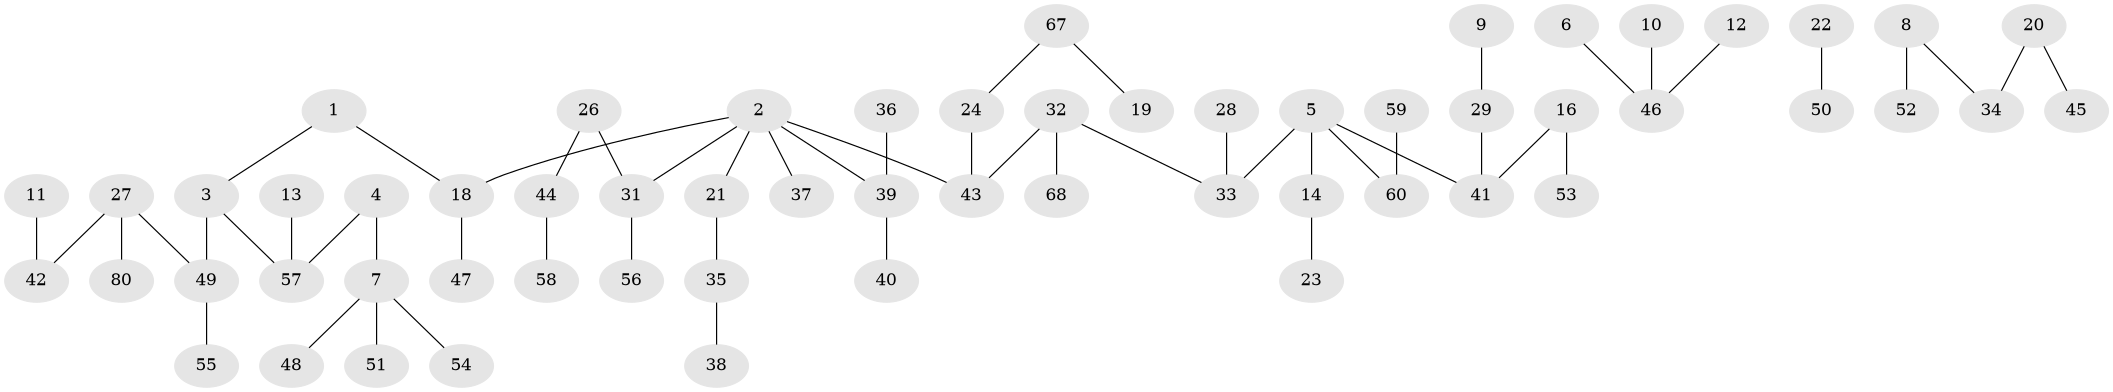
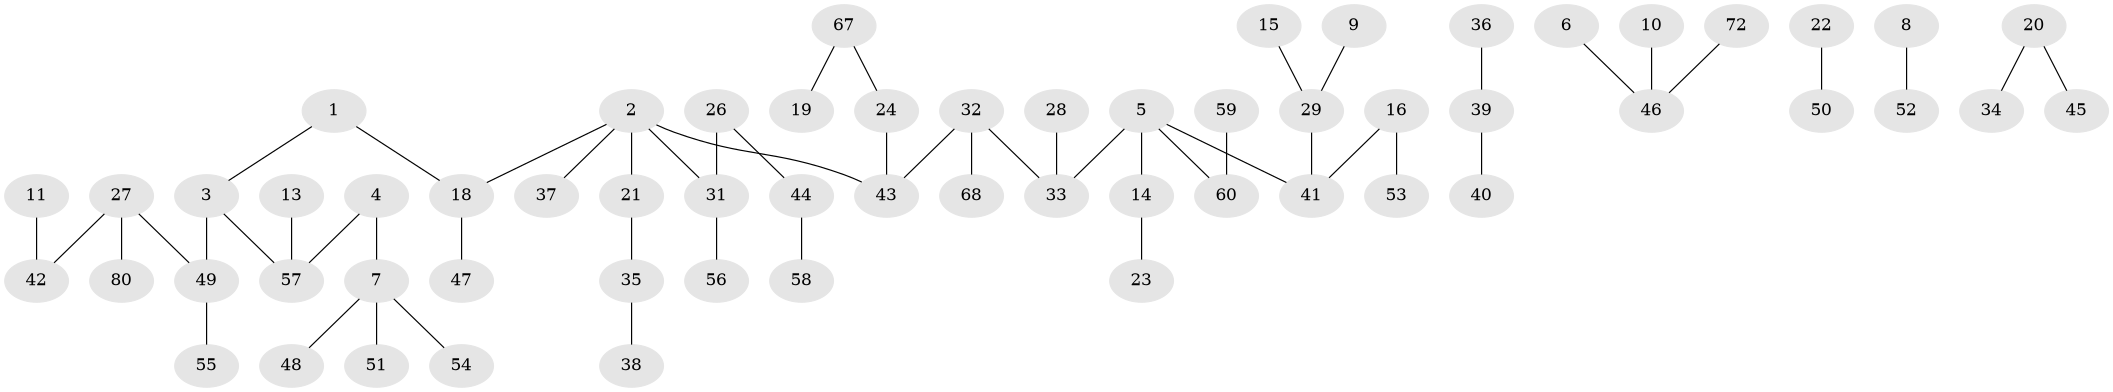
node "15": added
node "12": label "12" -> "72"
edge "8" -- "34": removed
edge "2" -- "39": removed
